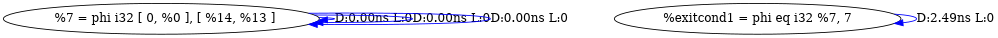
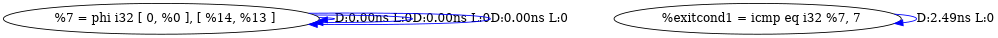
node "%exitcond1 = phi eq i32 %7, 7": label "%exitcond1 = phi eq i32 %7, 7" -> "%exitcond1 = icmp eq i32 %7, 7"
